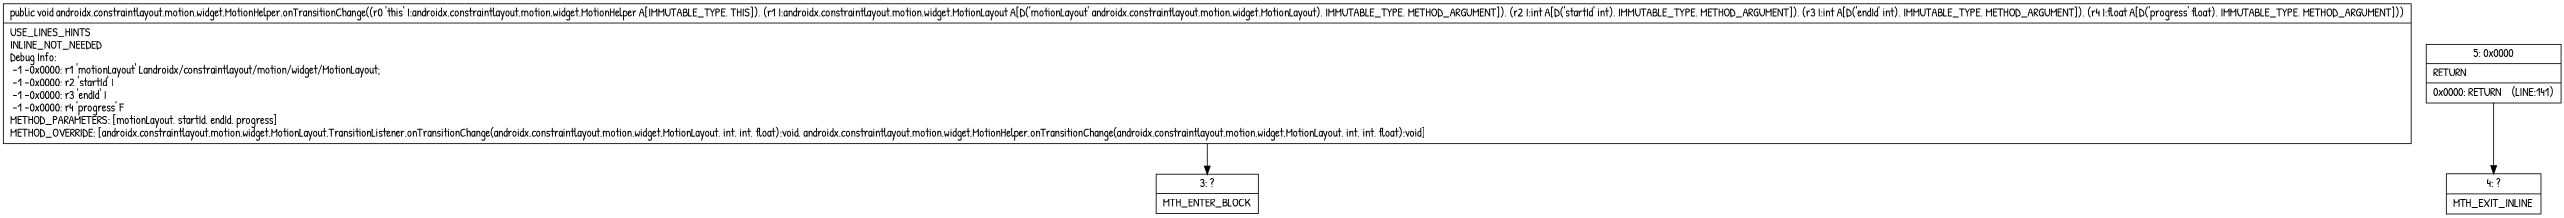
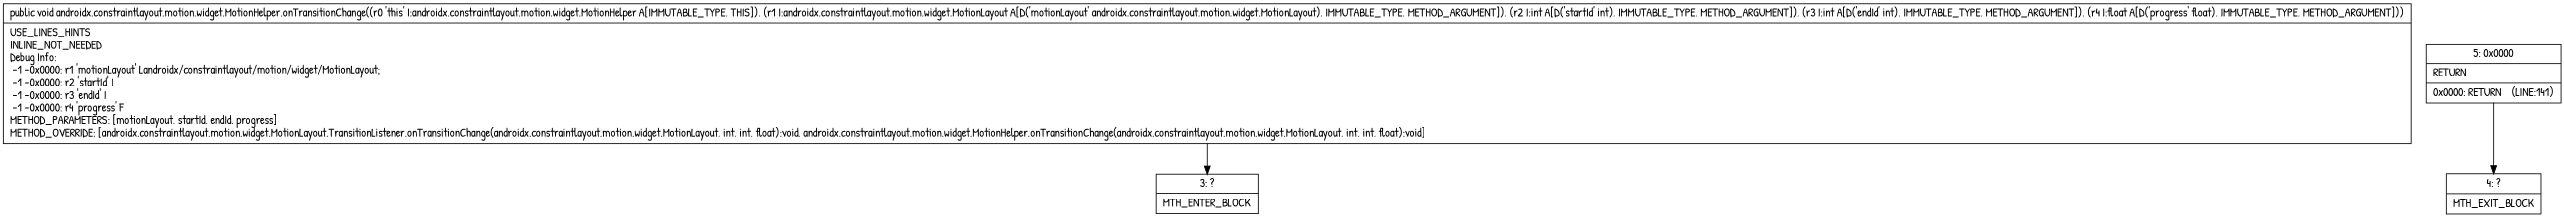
node "4: ?": text "MTH_EXIT_INLINE" -> "MTH_EXIT_BLOCK"
